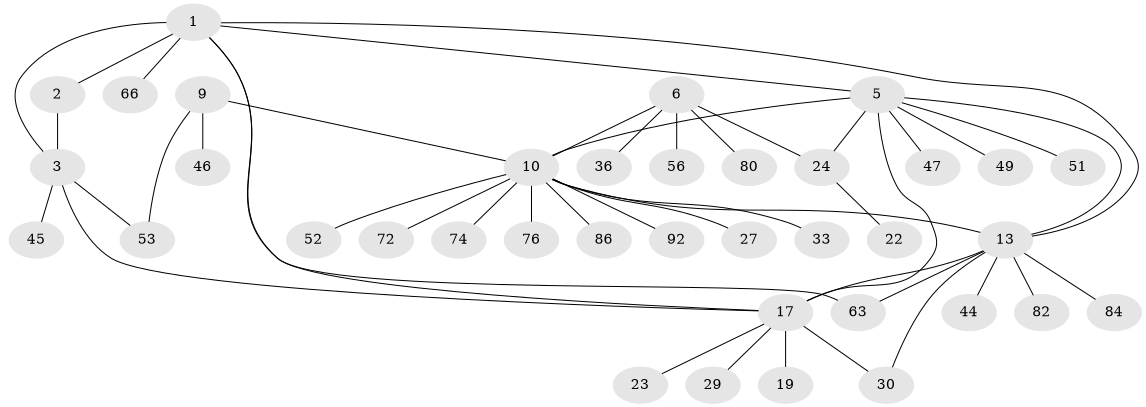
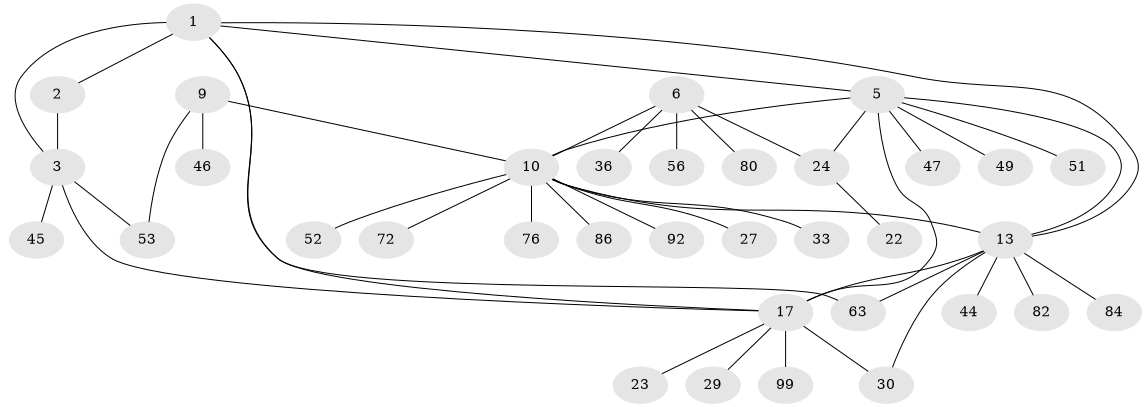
node "66": removed
node "74": removed
node "19": label "19" -> "99"
